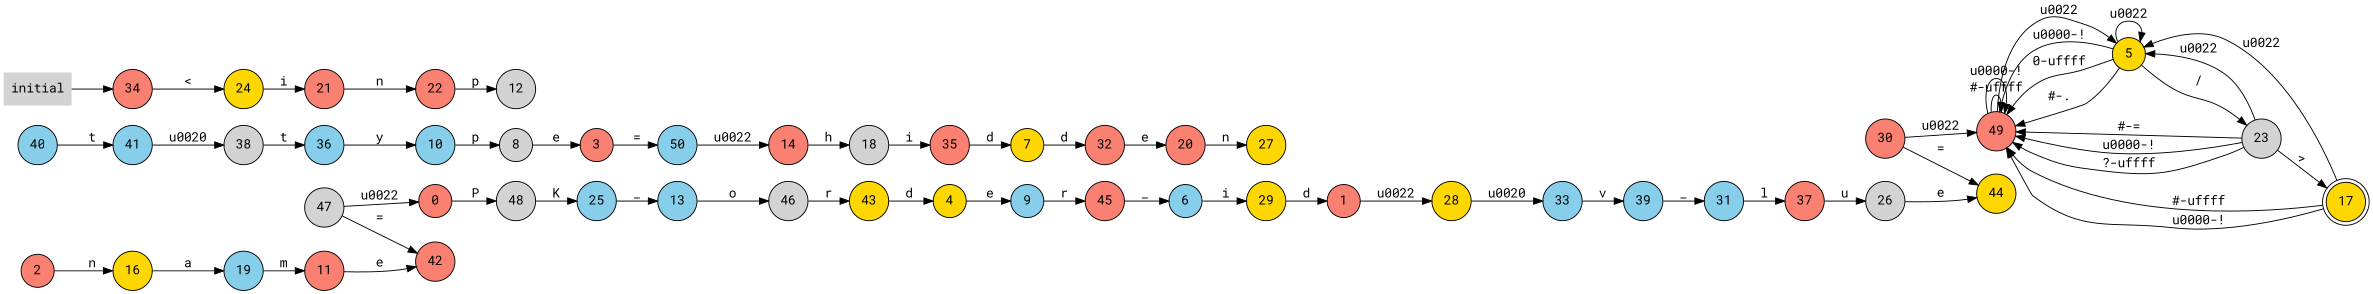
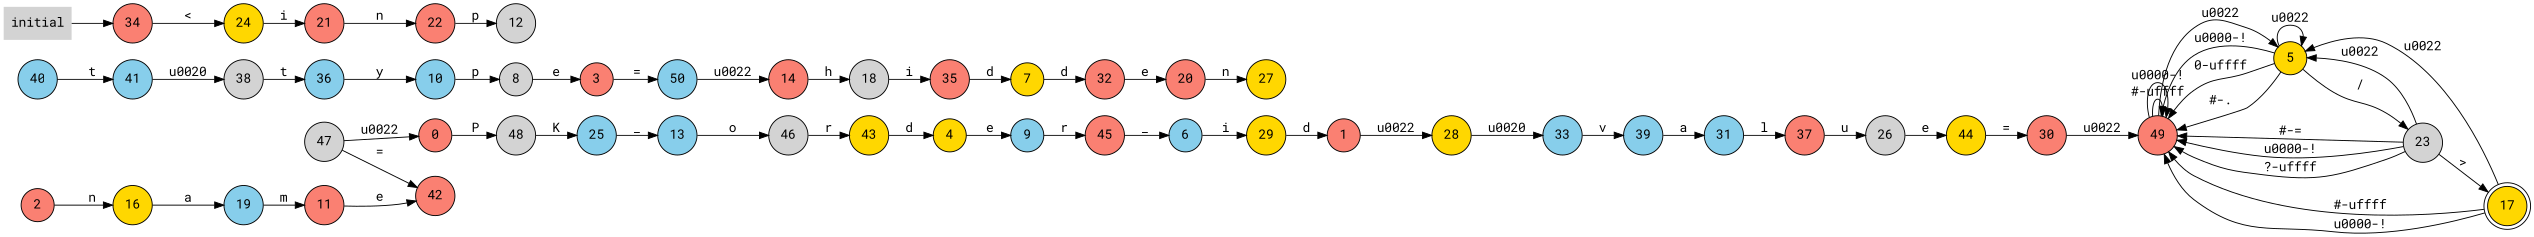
edge "30" -> "44": reversed
edge "39" -> "31": label "_" -> "a"
